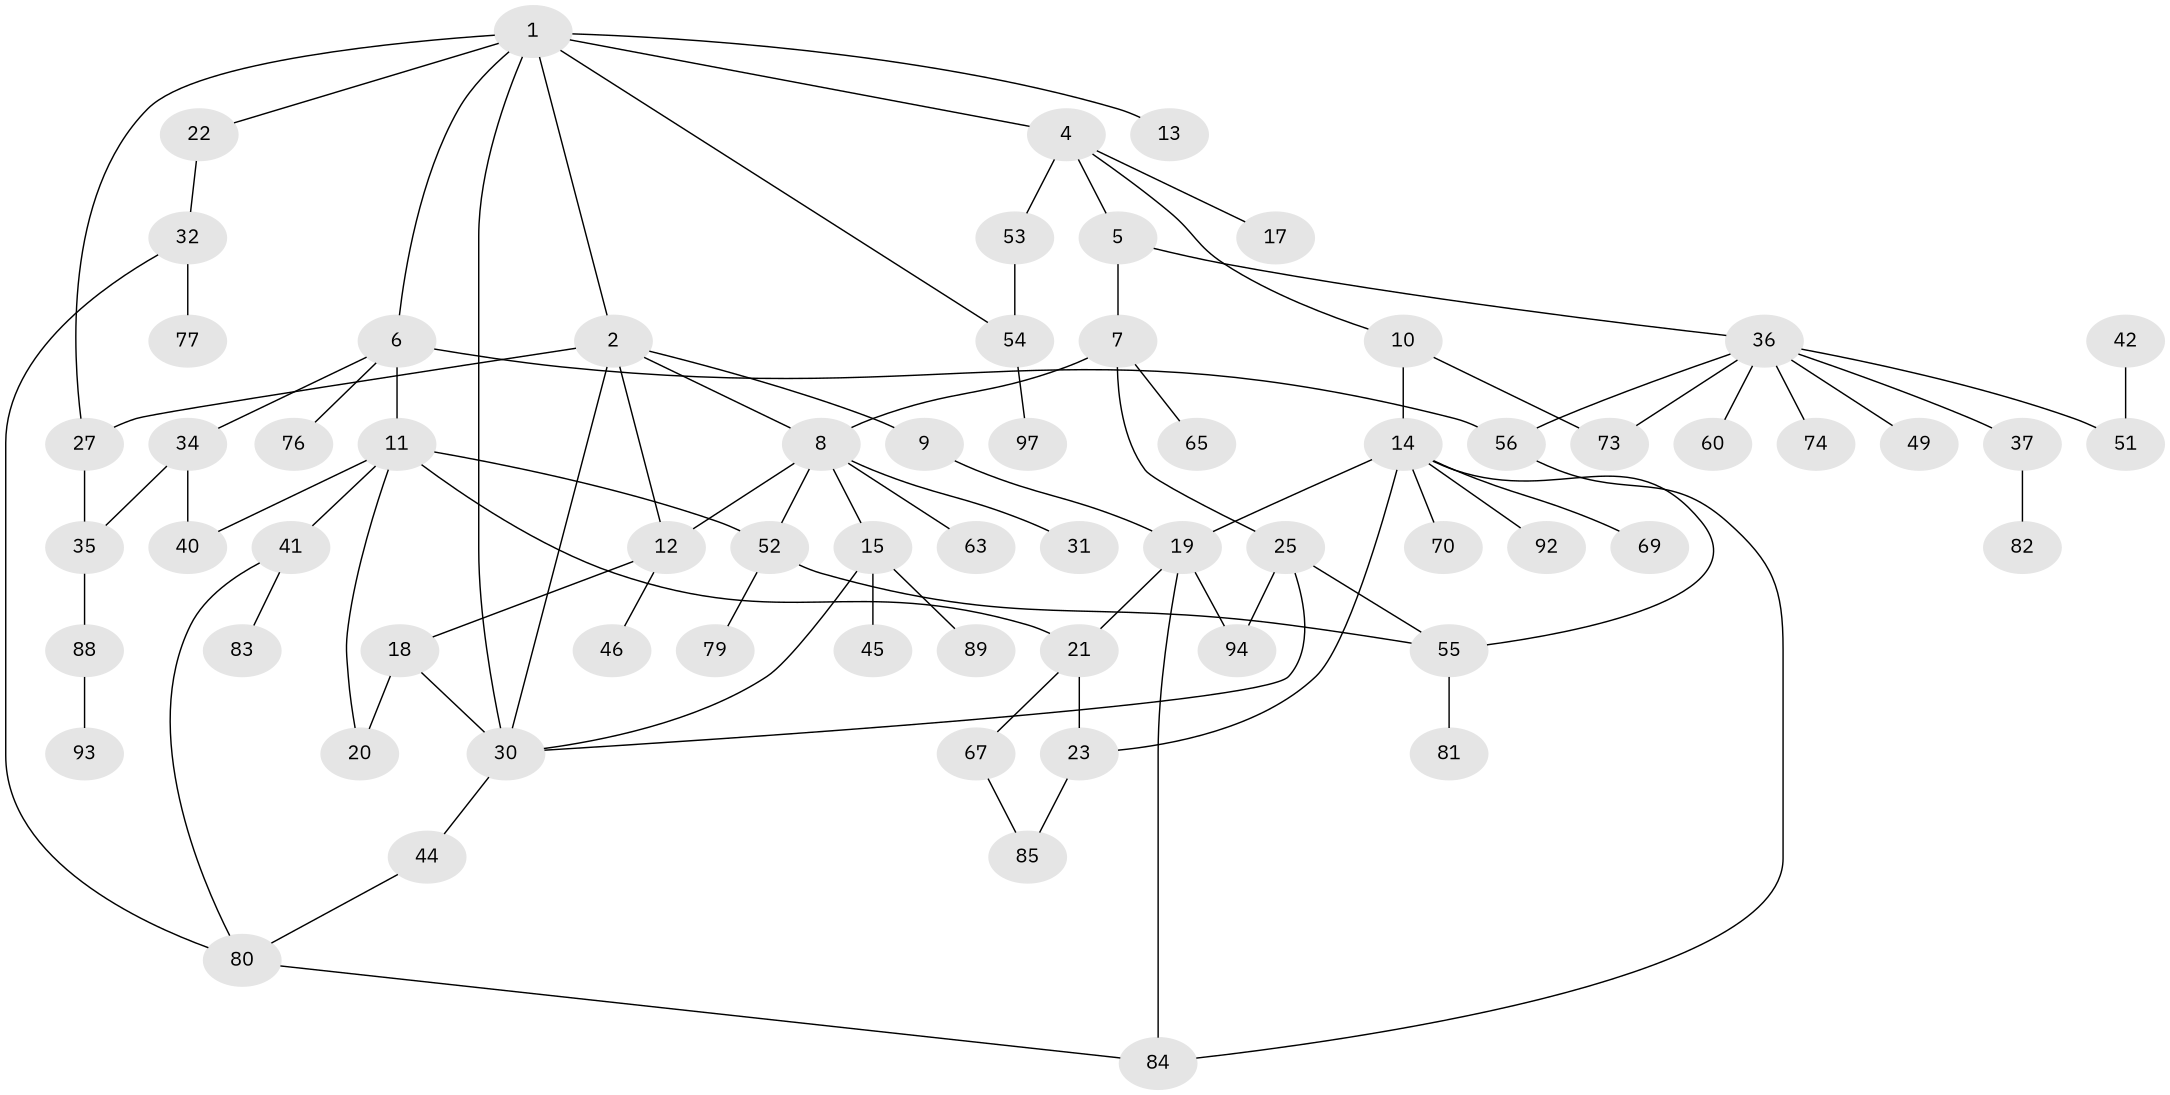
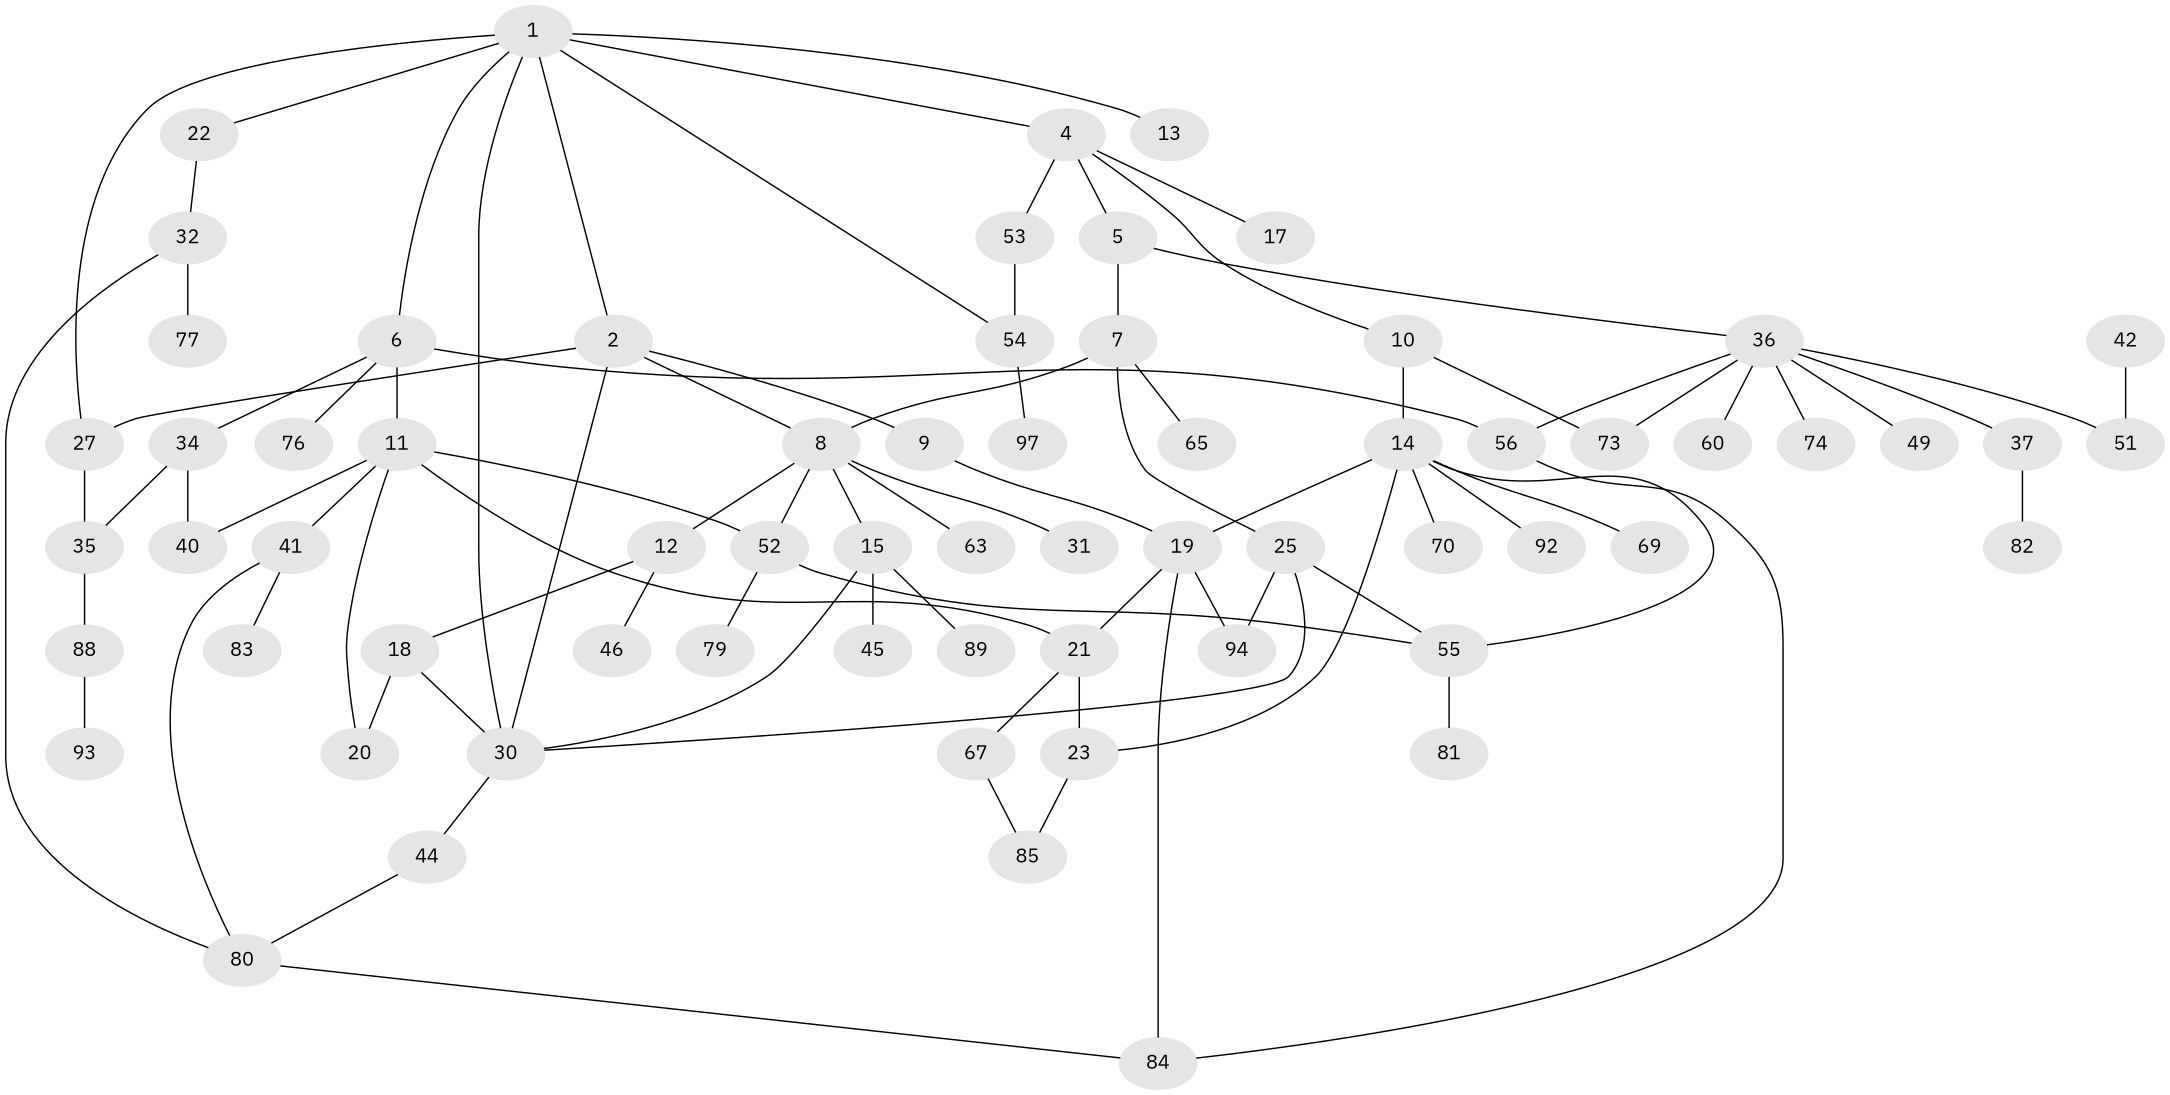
edge "2" -- "12": removed
